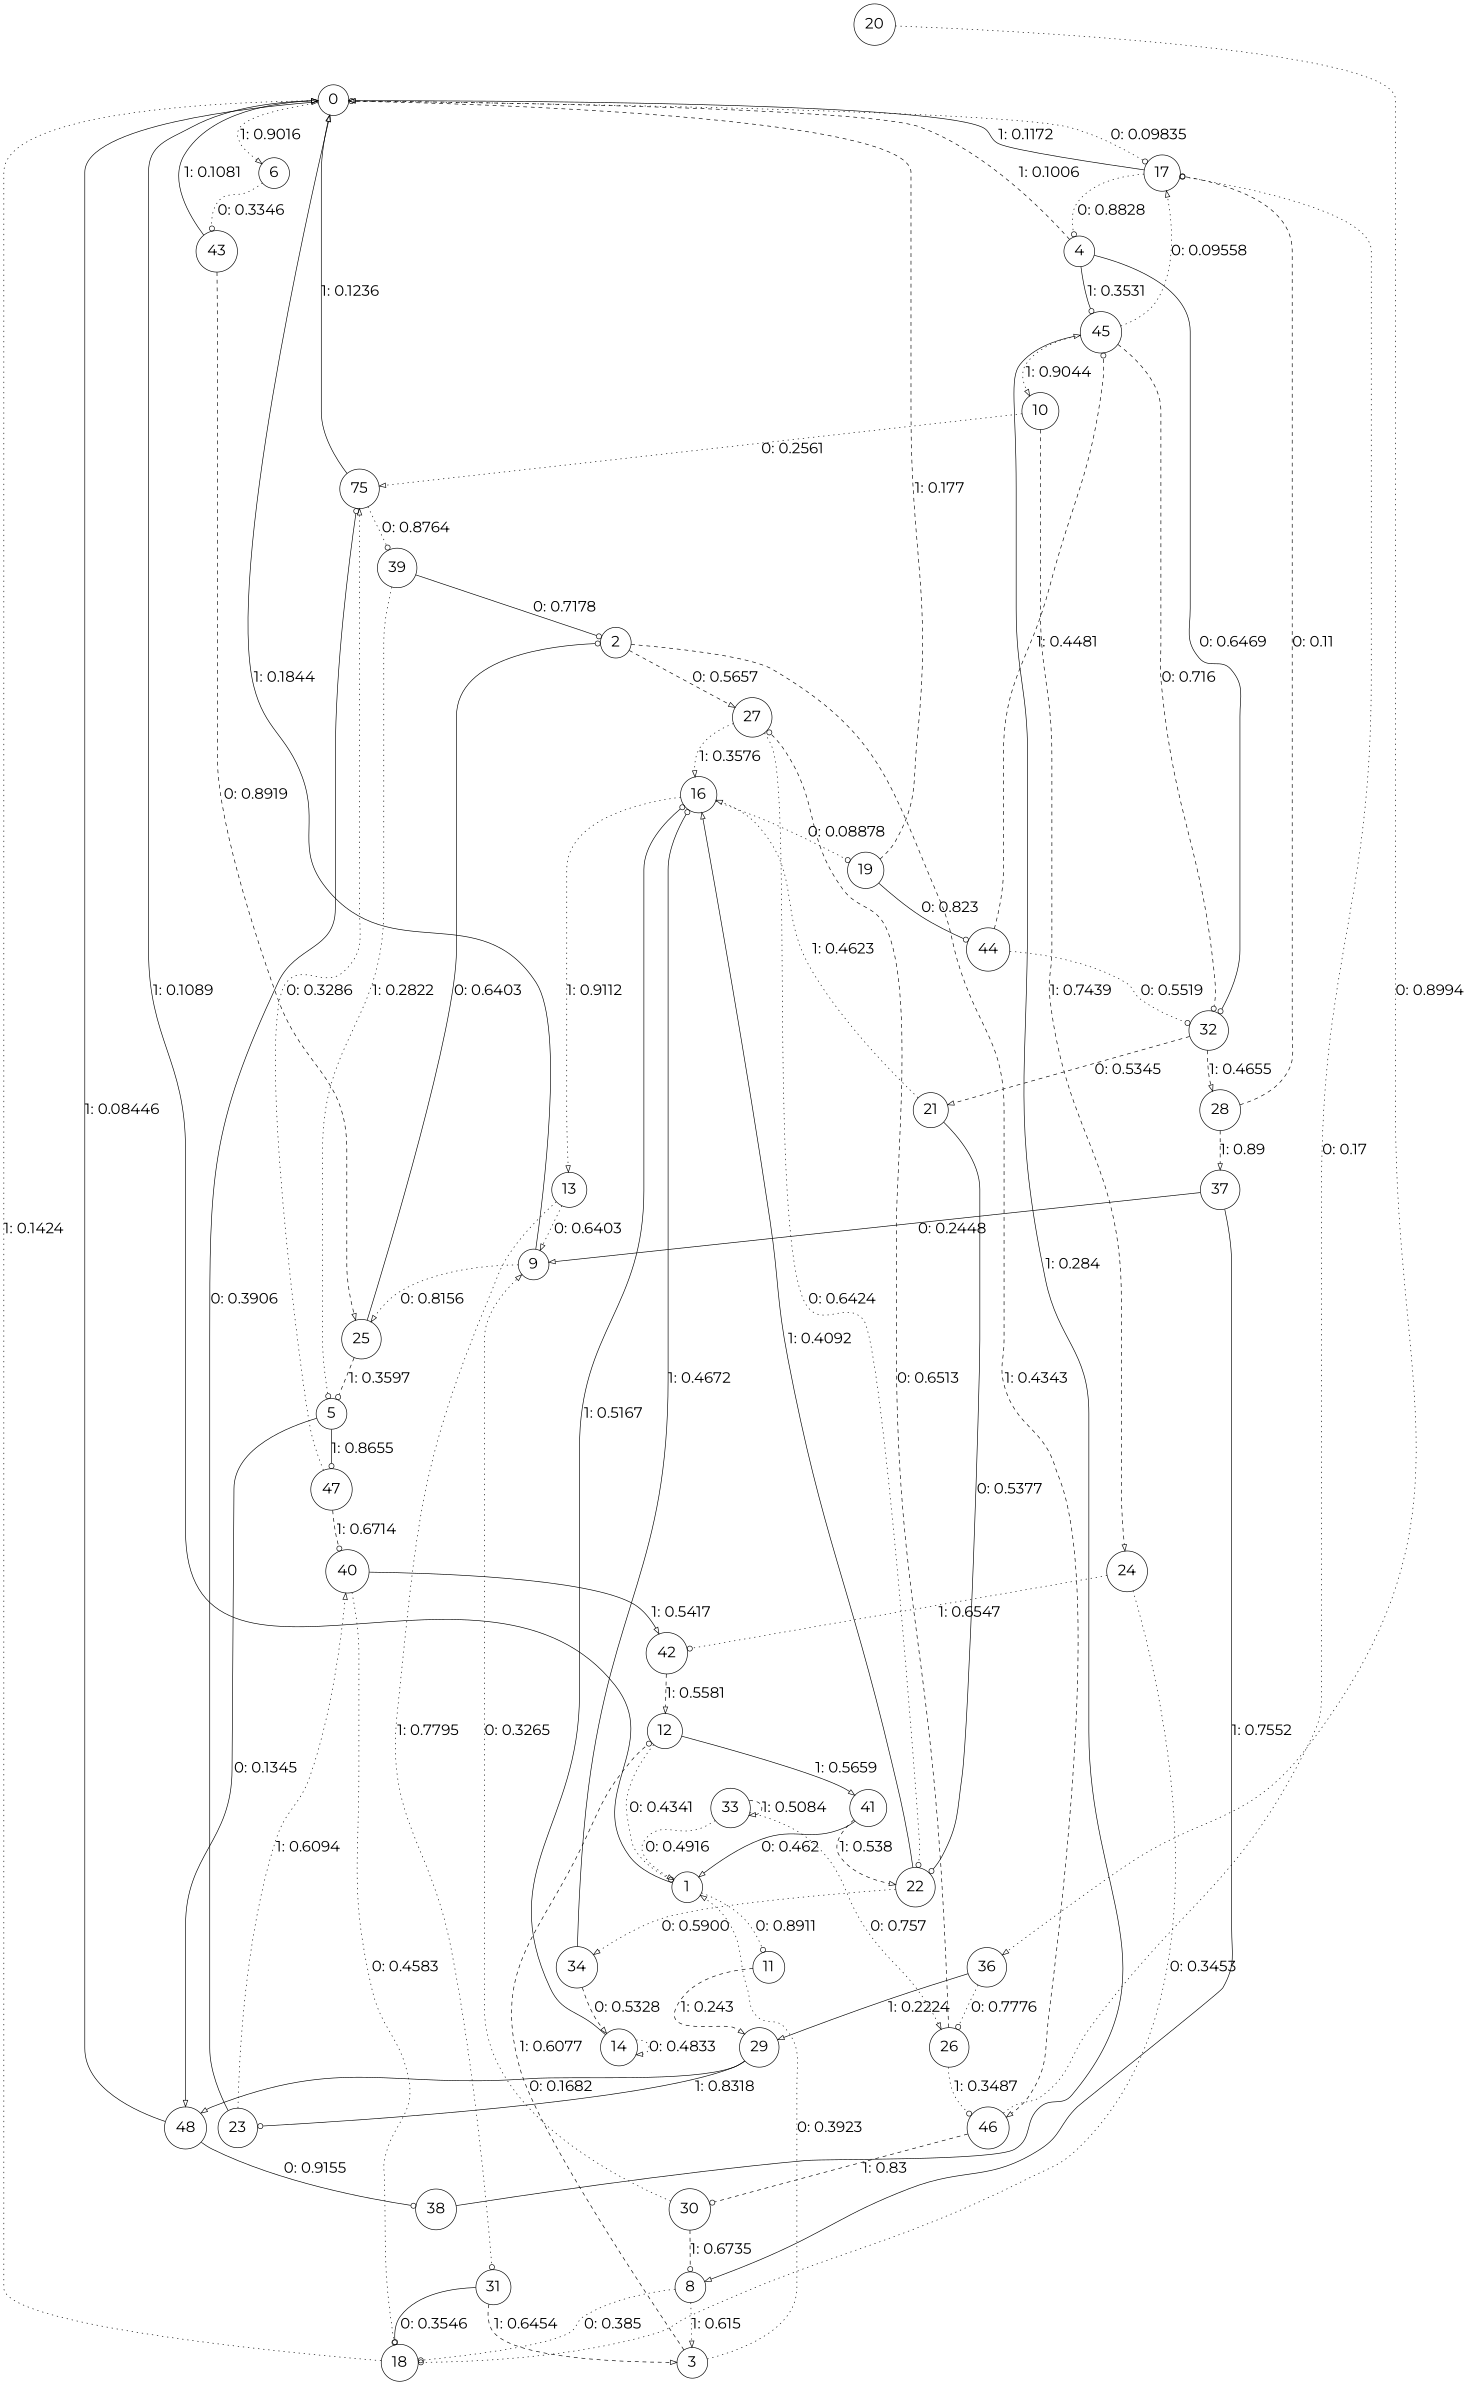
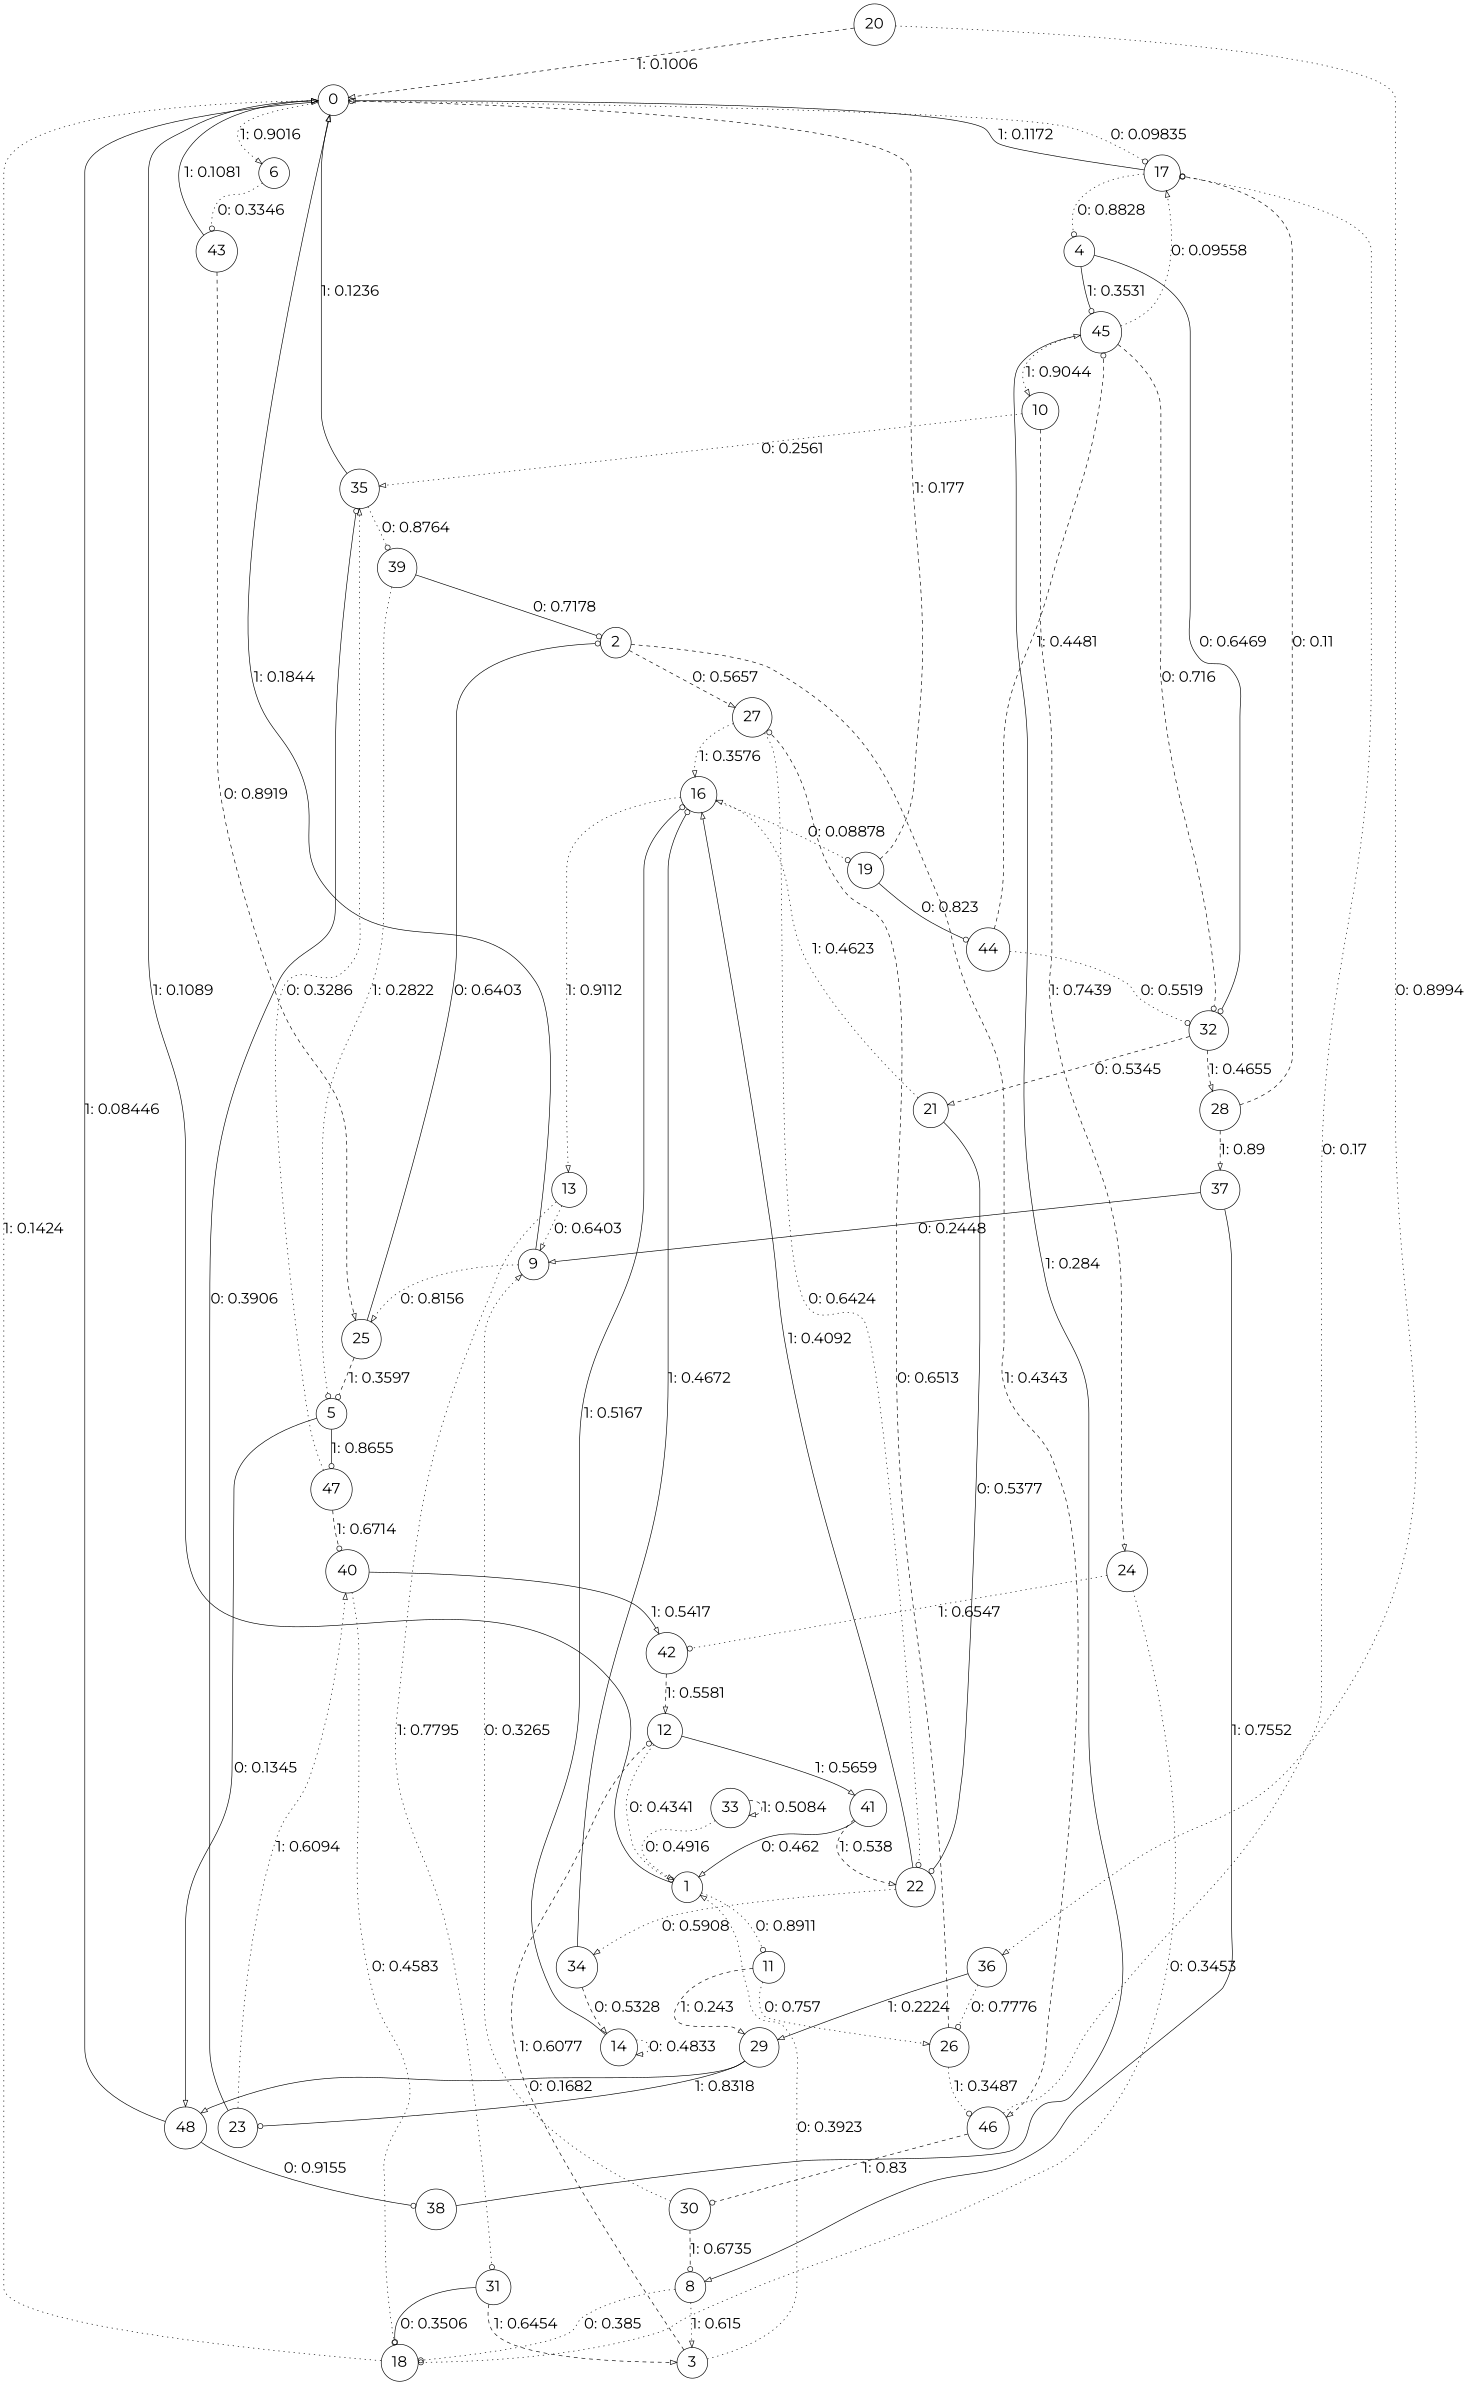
edge "4" -> "0": now "20" -> "0"
node "75": label "75" -> "35"
edge "33" -> "26": now "11" -> "26"
edge "22" -> "34": label "0: 0.5900   " -> "0: 0.5908   "
edge "31" -> "18": label "0: 0.3546   " -> "0: 0.3506   "
